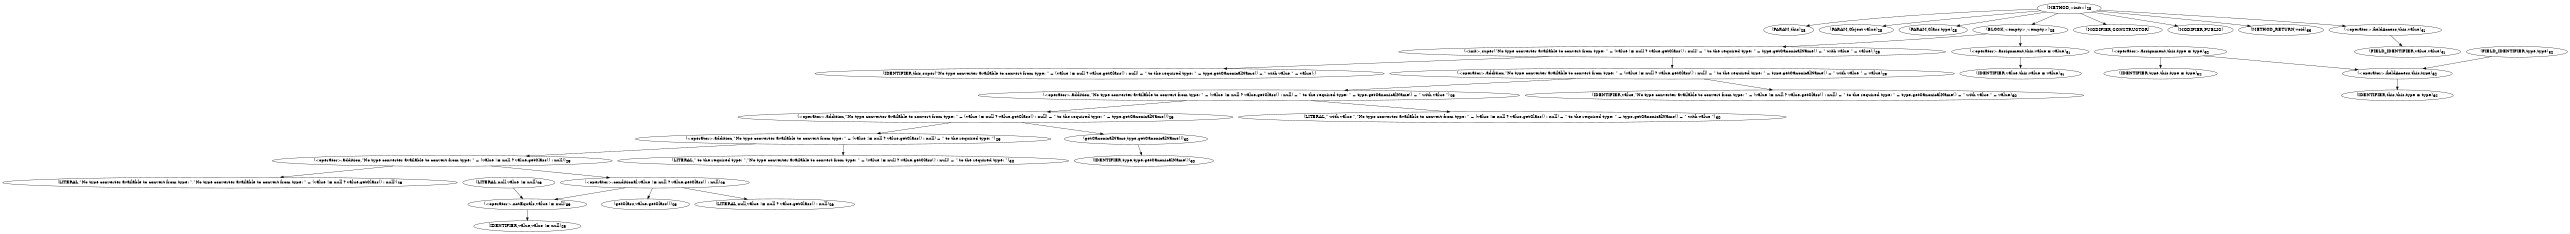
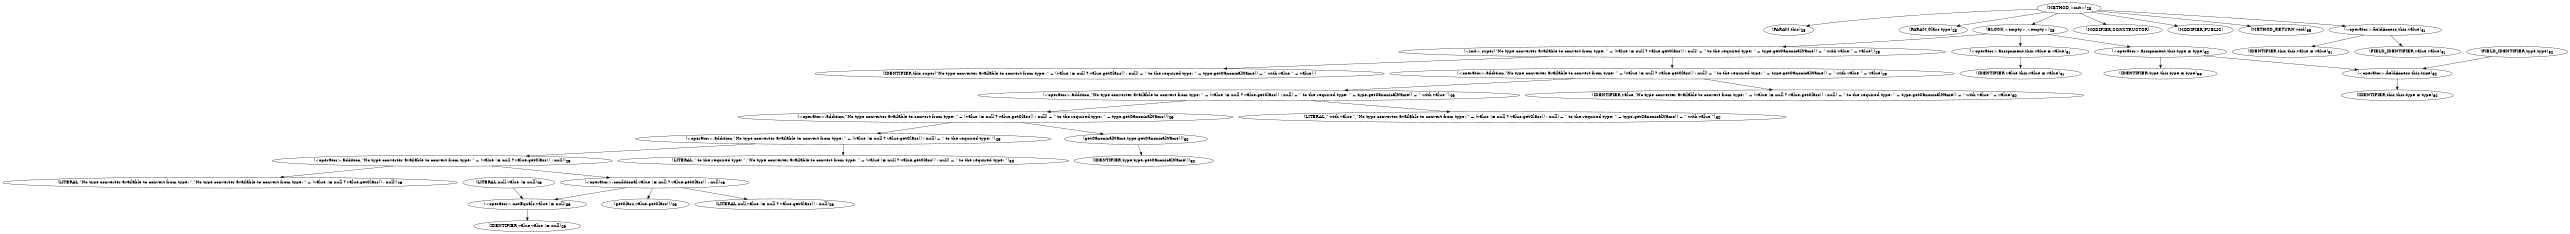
node "(PARAM,Object value)": removed
edge "(BLOCK,<empty>,<empty>)" -> "(<operator>.assignment,this.type = type)": added
node "(IDENTIFIER,this,this.value = value)": added
node "(IDENTIFIER,type,this.type = type)": text "32" -> "36"
